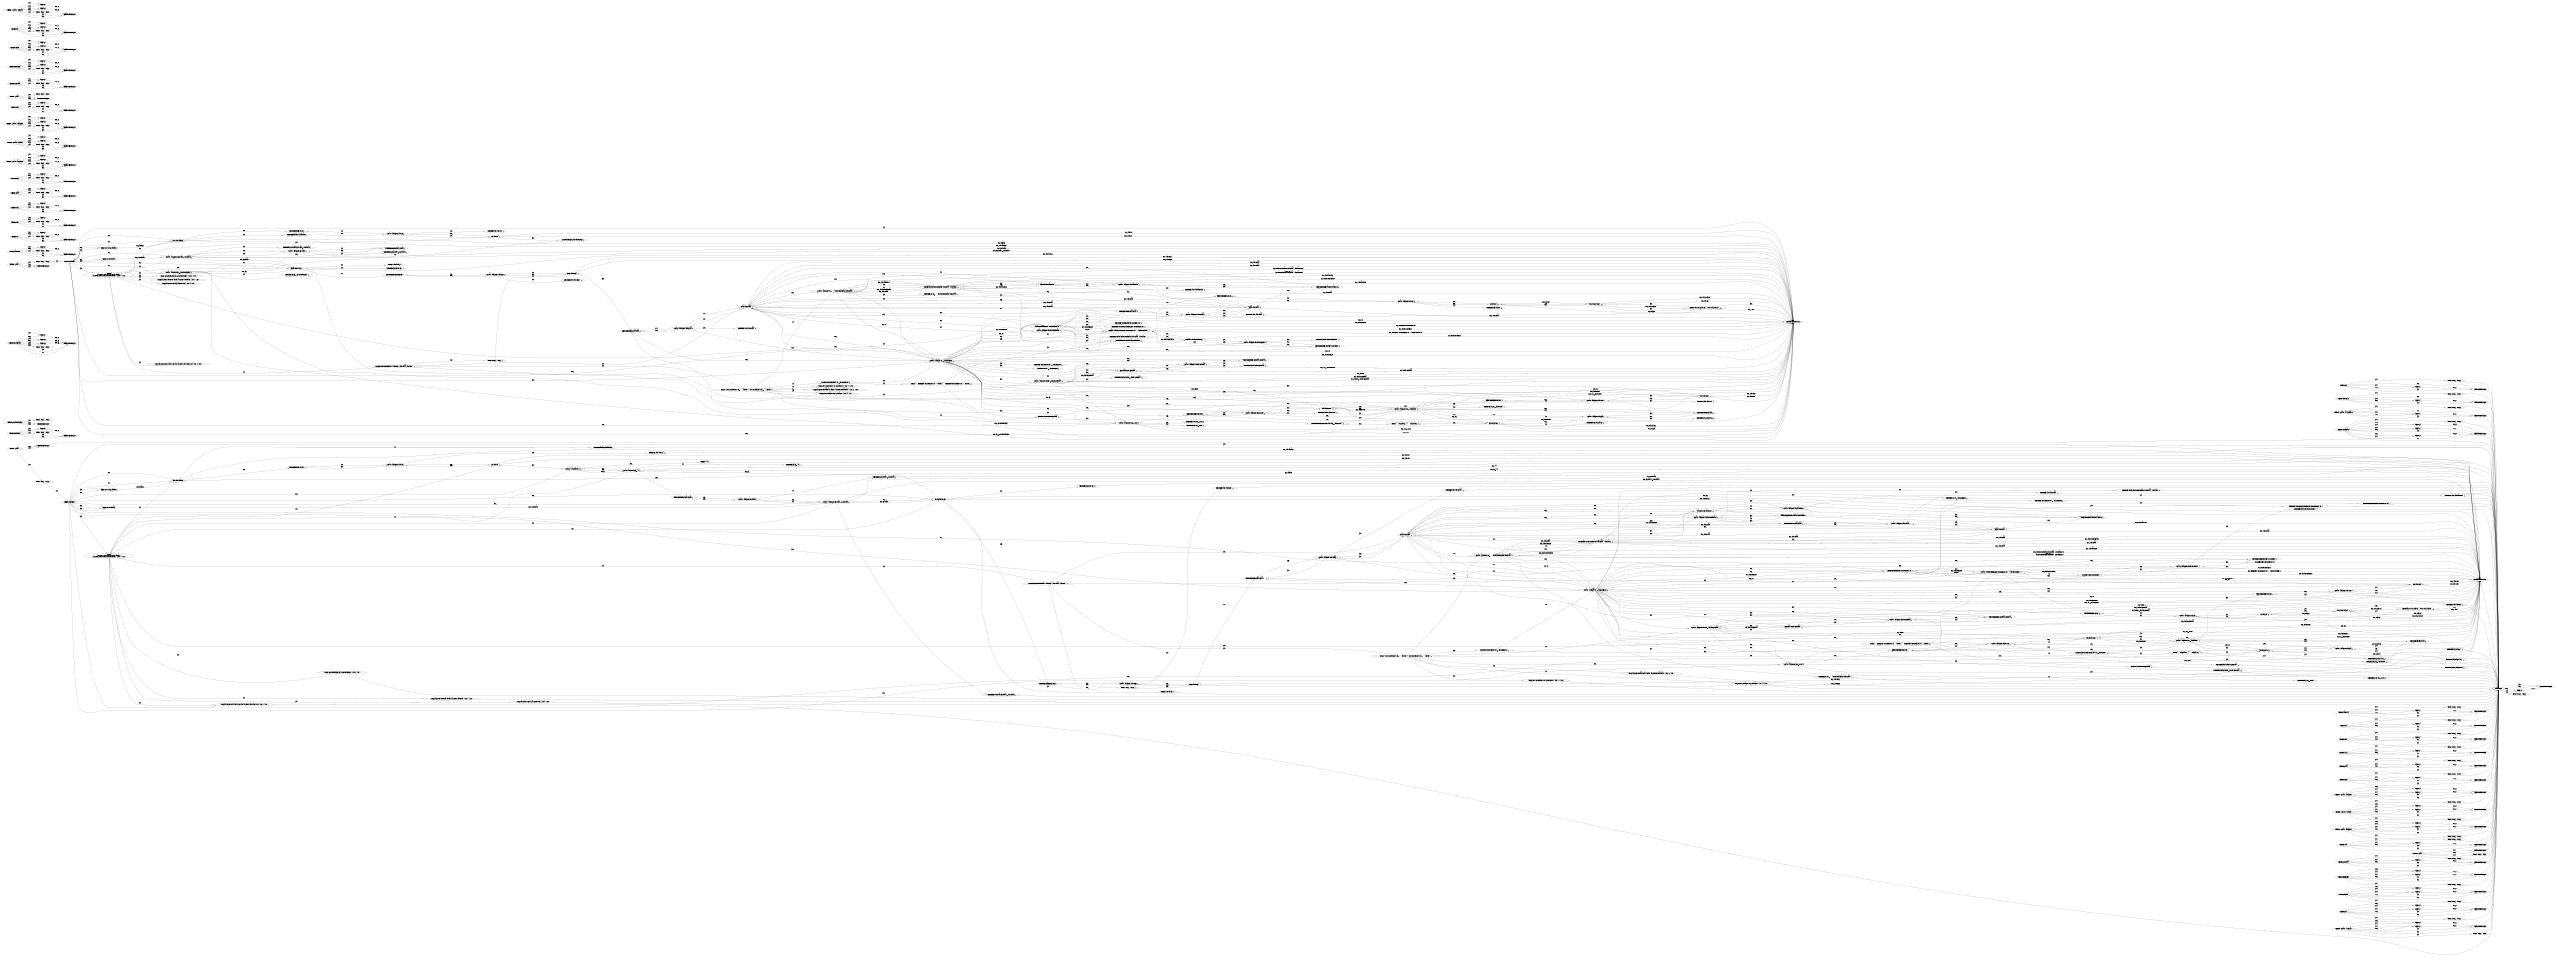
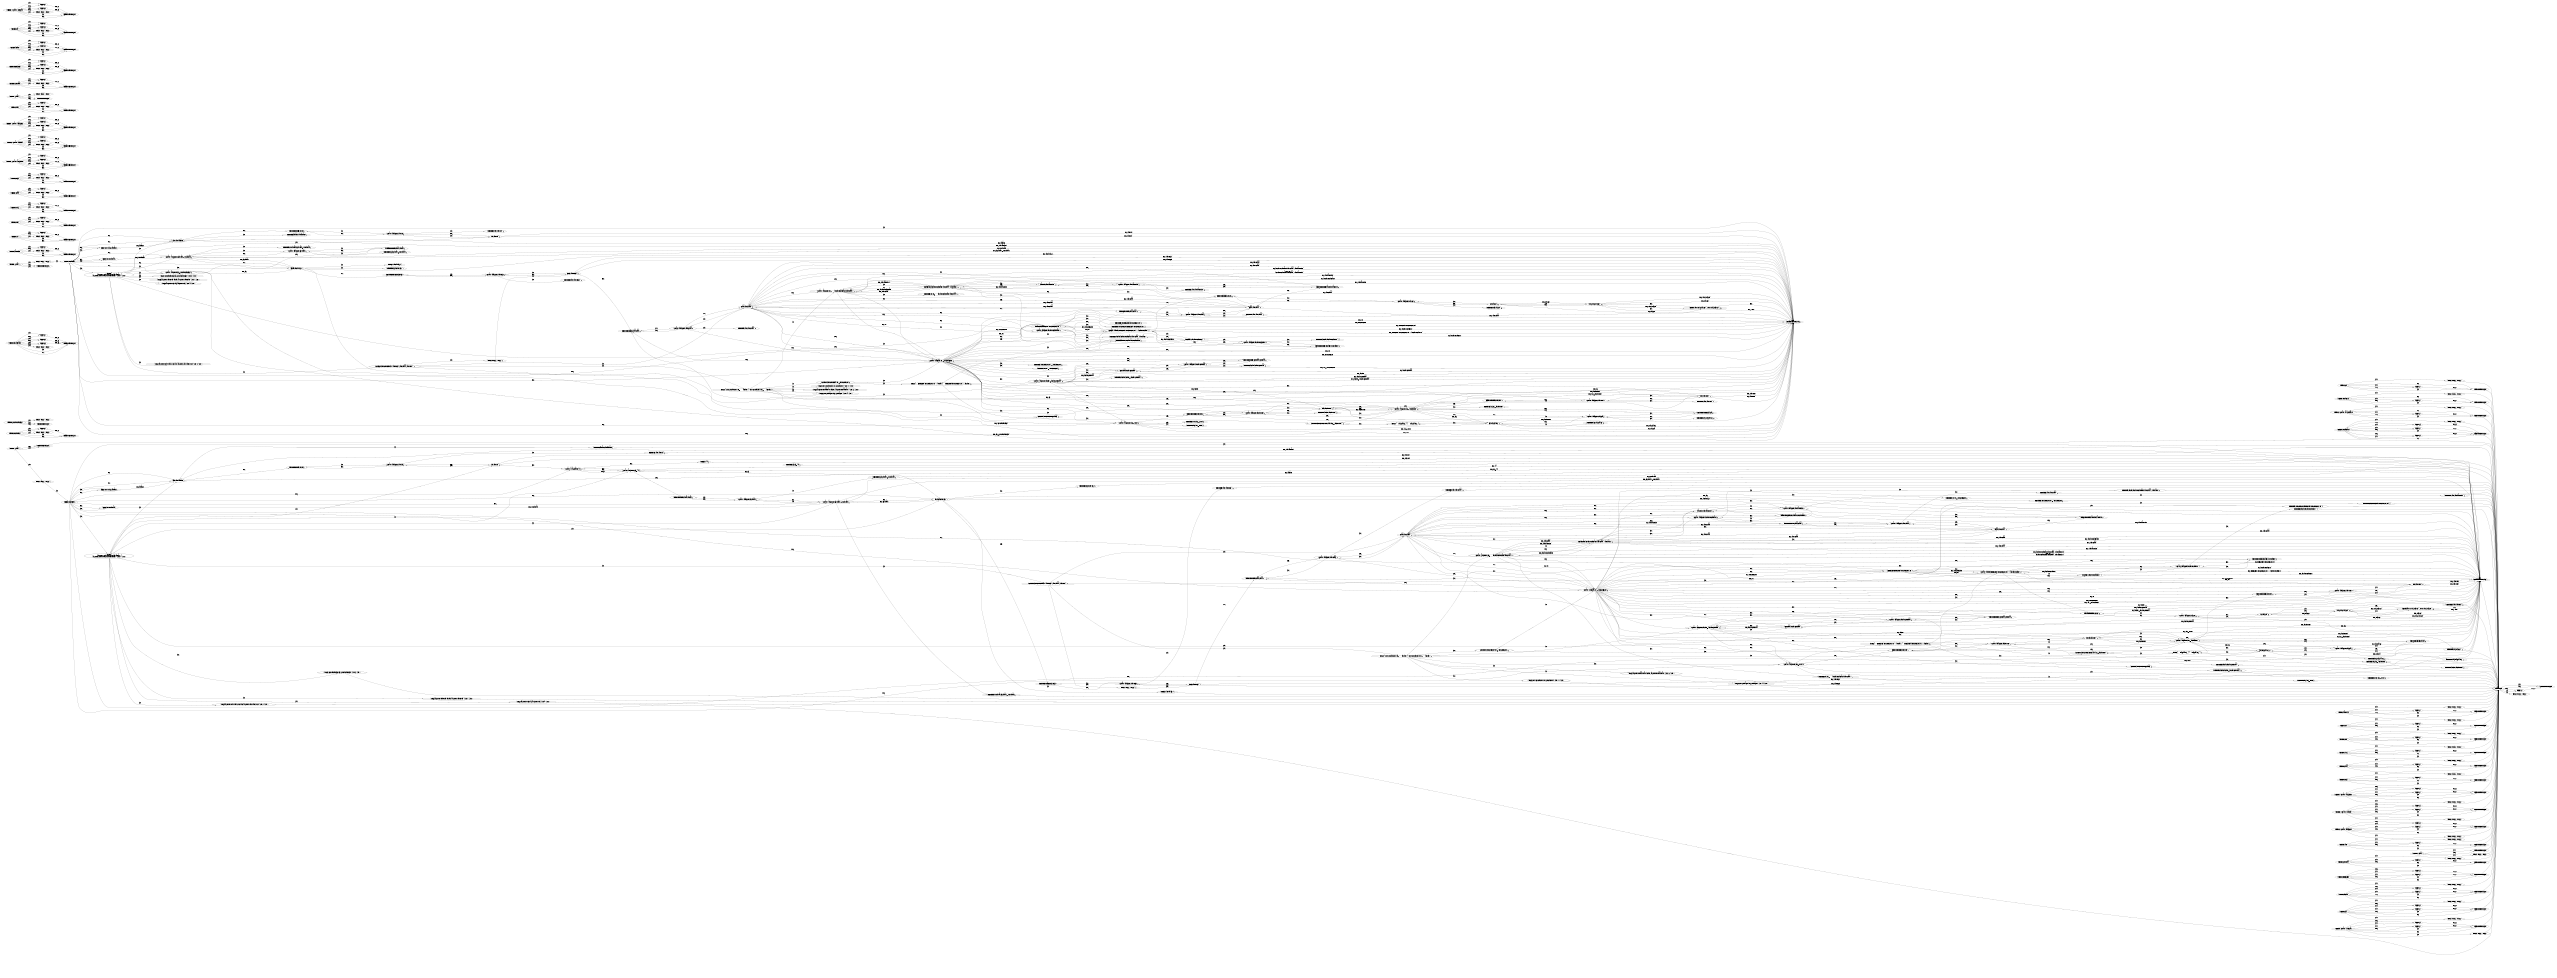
node "(vpx_codec_dec_cfg_t,vpx_codec_dec_cfg_t())": removed
node "(IDENTIFIER,cfg,cfg = vpx_codec_dec_cfg_t())": removed
edge "(<operator>.assignment,cfg = {0})" -> "(IDENTIFIER,cfg,cfg = {0})": removed, label "AST:"
